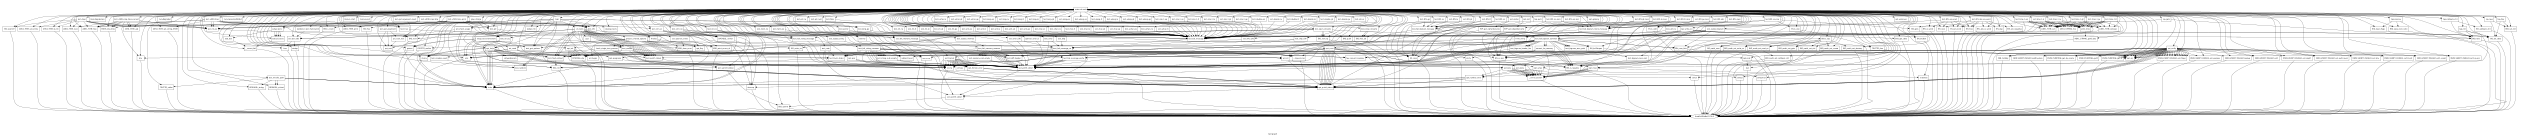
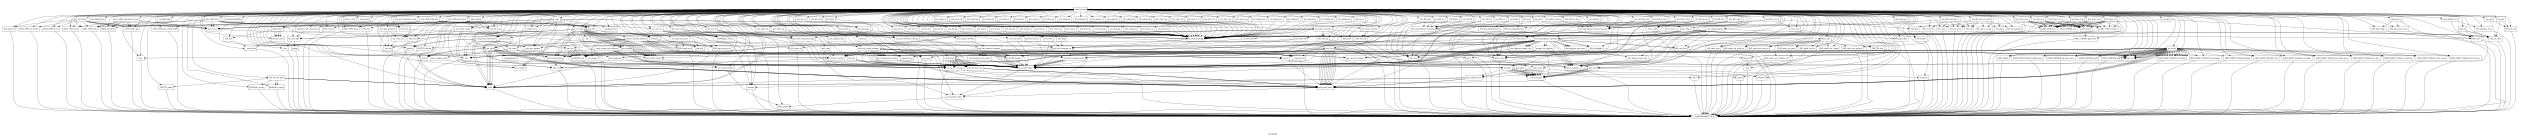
edge "external node" -> "strdup": now "external node" -> "finalize"
edge "test_BN_eq" -> "BN_cmp": now "BN_bn2binpad" -> "BN_cmp"
edge "BIO_meth_set_read_ex" -> "BIO_meth_set_callback_ctrl": now "BIO_f_tap" -> "BIO_meth_set_callback_ctrl"
edge "test_output_bignum" -> "BN_is_negative": added
